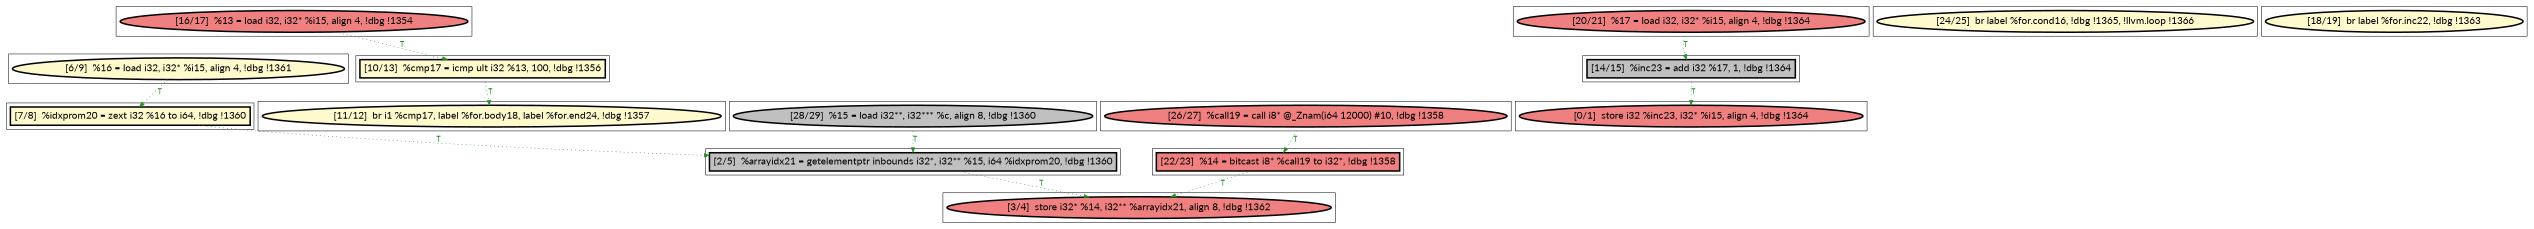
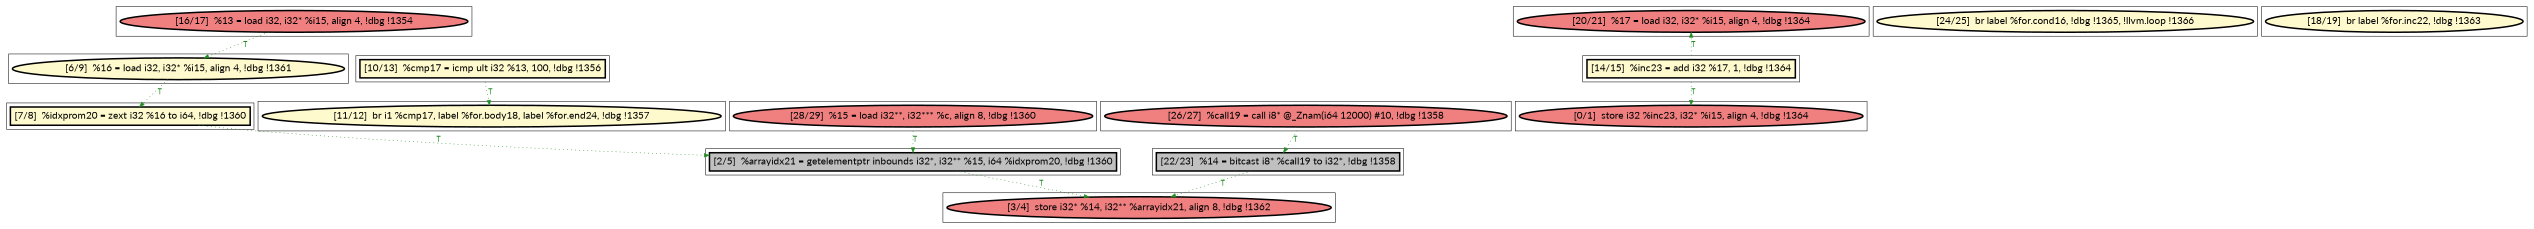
edge "[20/21]  %17 = load i32, i32* %i15, align 4, !dbg !1364" -> "[14/15]  %inc23 = add i32 %17, 1, !dbg !1364": reversed
edge "[16/17]  %13 = load i32, i32* %i15, align 4, !dbg !1354" -> "[10/13]  %cmp17 = icmp ult i32 %13, 100, !dbg !1356": now "[16/17]  %13 = load i32, i32* %i15, align 4, !dbg !1354" -> "[6/9]  %16 = load i32, i32* %i15, align 4, !dbg !1361"
node "[14/15]  %inc23 = add i32 %17, 1, !dbg !1364": fillcolor grey -> lemonchiffon
node "[28/29]  %15 = load i32**, i32*** %c, align 8, !dbg !1360": fillcolor grey -> lightcoral
node "[22/23]  %14 = bitcast i8* %call19 to i32*, !dbg !1358": fillcolor lightcoral -> grey
